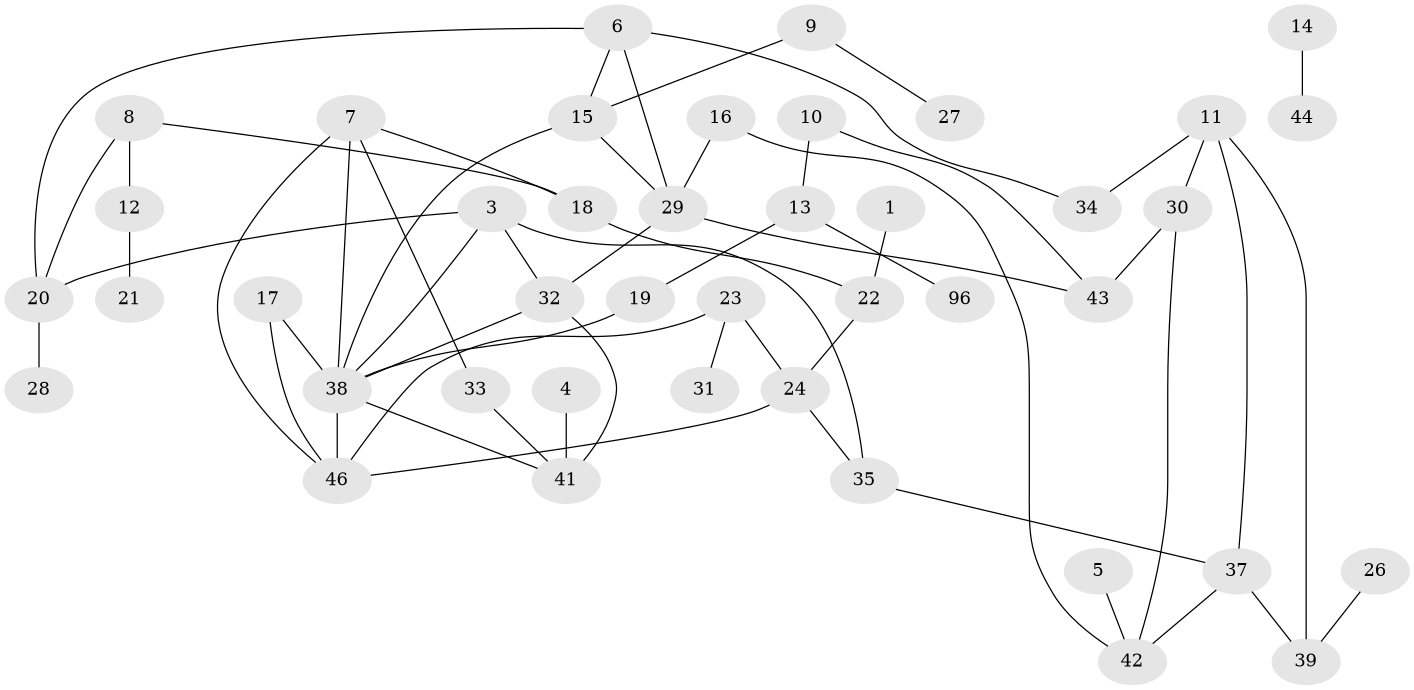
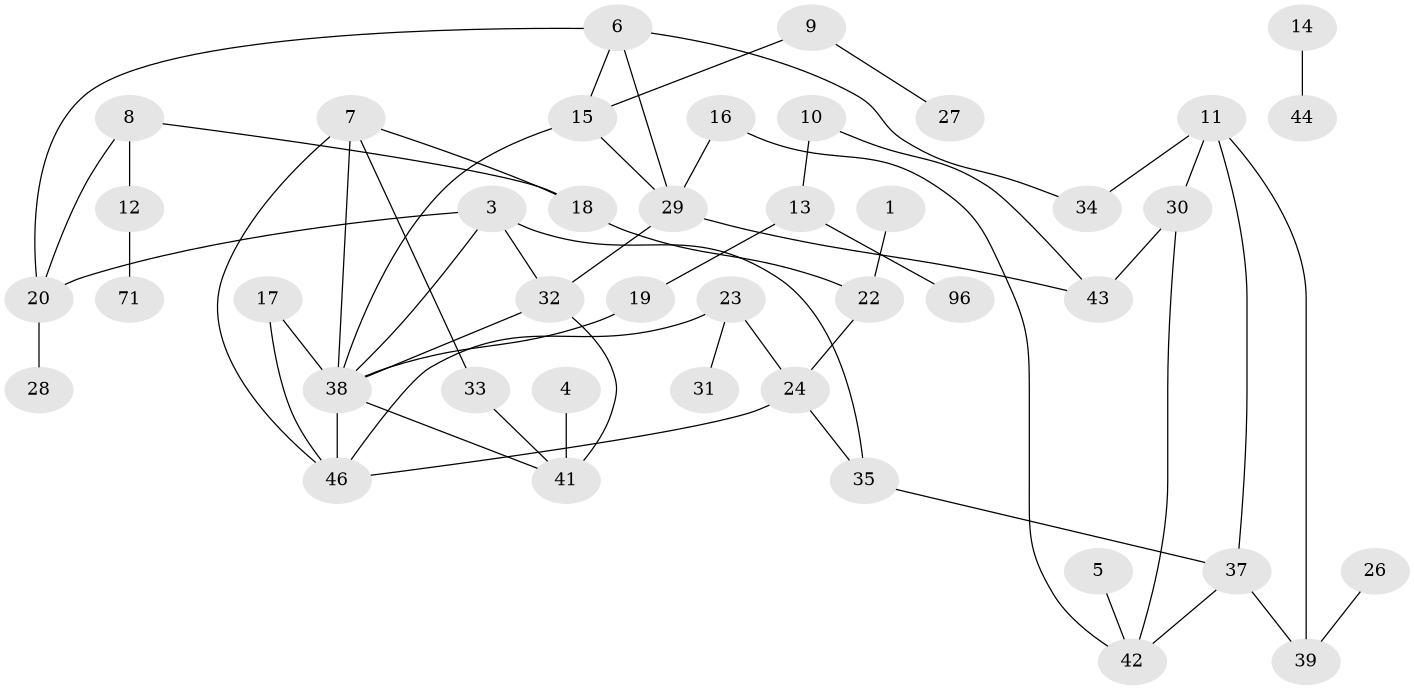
node "21": label "21" -> "71"
